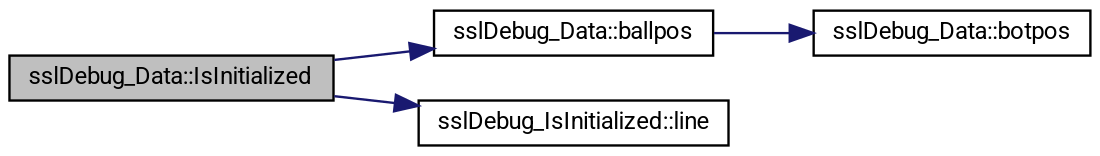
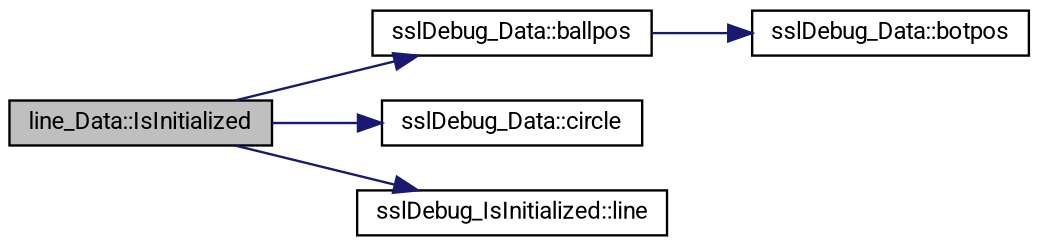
node "sslDebug_Data::IsInitialized": label "sslDebug_Data::IsInitialized" -> "line_Data::IsInitialized"
node "sslDebug_Data::circle": added
